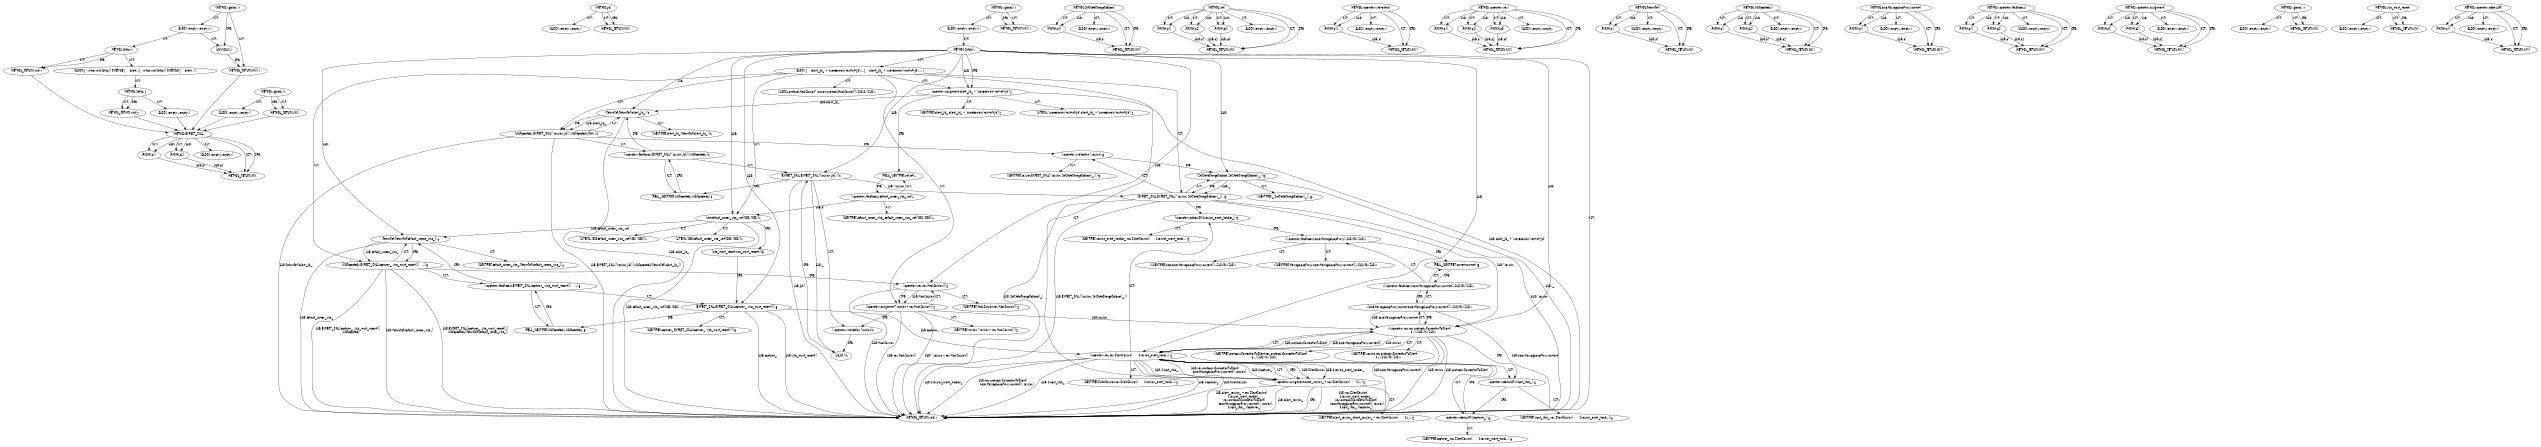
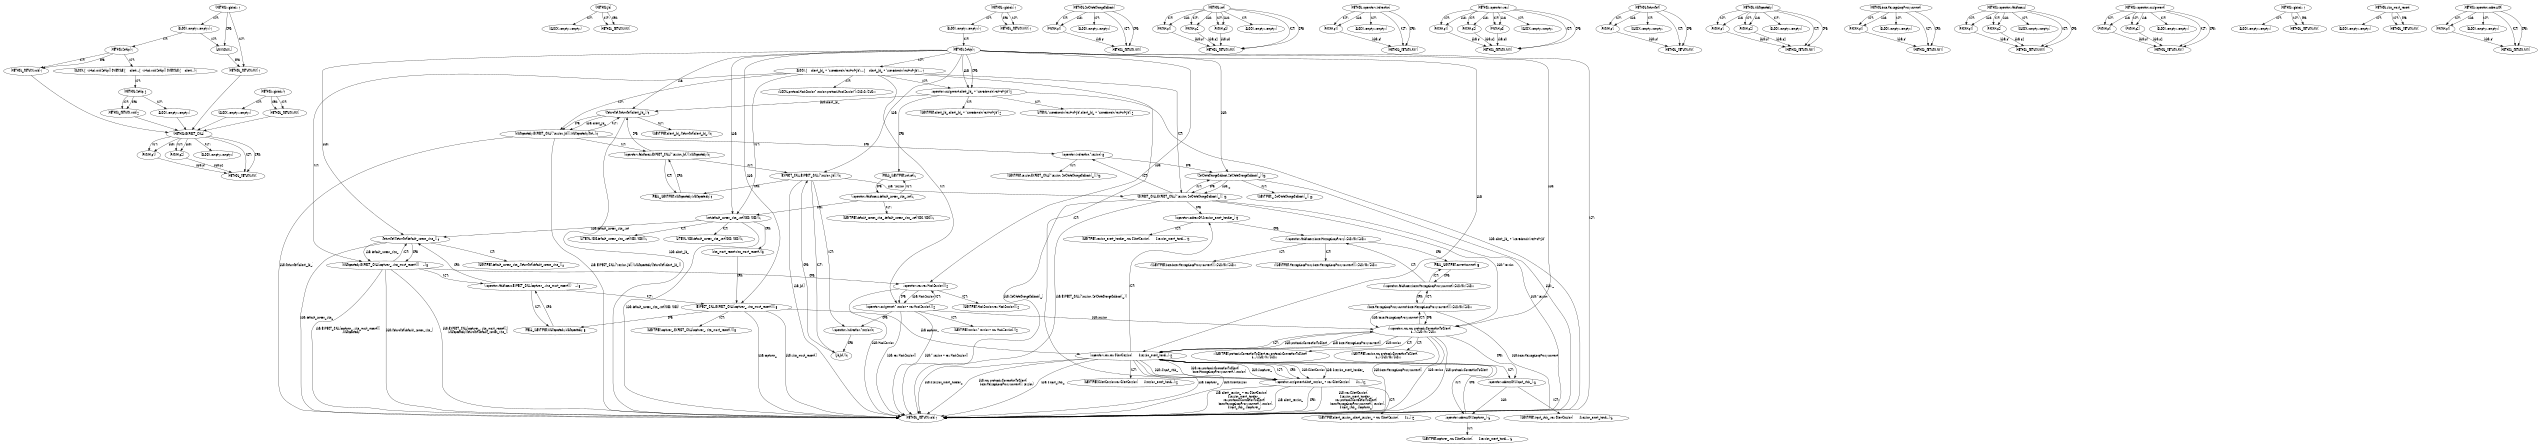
edge "(<operator>.fieldAccess,default_screen_size_.set)" -> "(set,default_screen_size_.set(1000, 1000))": label "DDG: p1" -> "CFG: "
edge "(EXPECT_CALL,EXPECT_CALL(*session, jid()))" -> "(jid,jid())": label "DDG: _" -> "AST: "
edge "(<operator>.addressOf,&input_stub_)" -> "(<operator>.addressOf,&capturer_)": label "CFG: " -> "DDG: "
